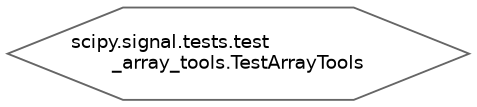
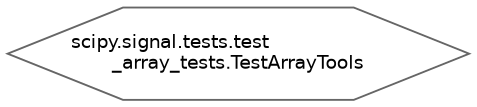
node "scipy.signal.tests.test _array_tools.TestArrayTools": label "scipy.signal.tests.test _array_tools.TestArrayTools" -> "scipy.signal.tests.test _array_tests.TestArrayTools"
